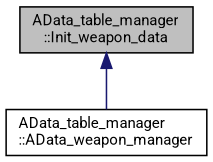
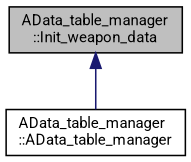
node "AData_table_manager ::AData_weapon_manager": label "AData_table_manager ::AData_weapon_manager" -> "AData_table_manager ::AData_table_manager"
